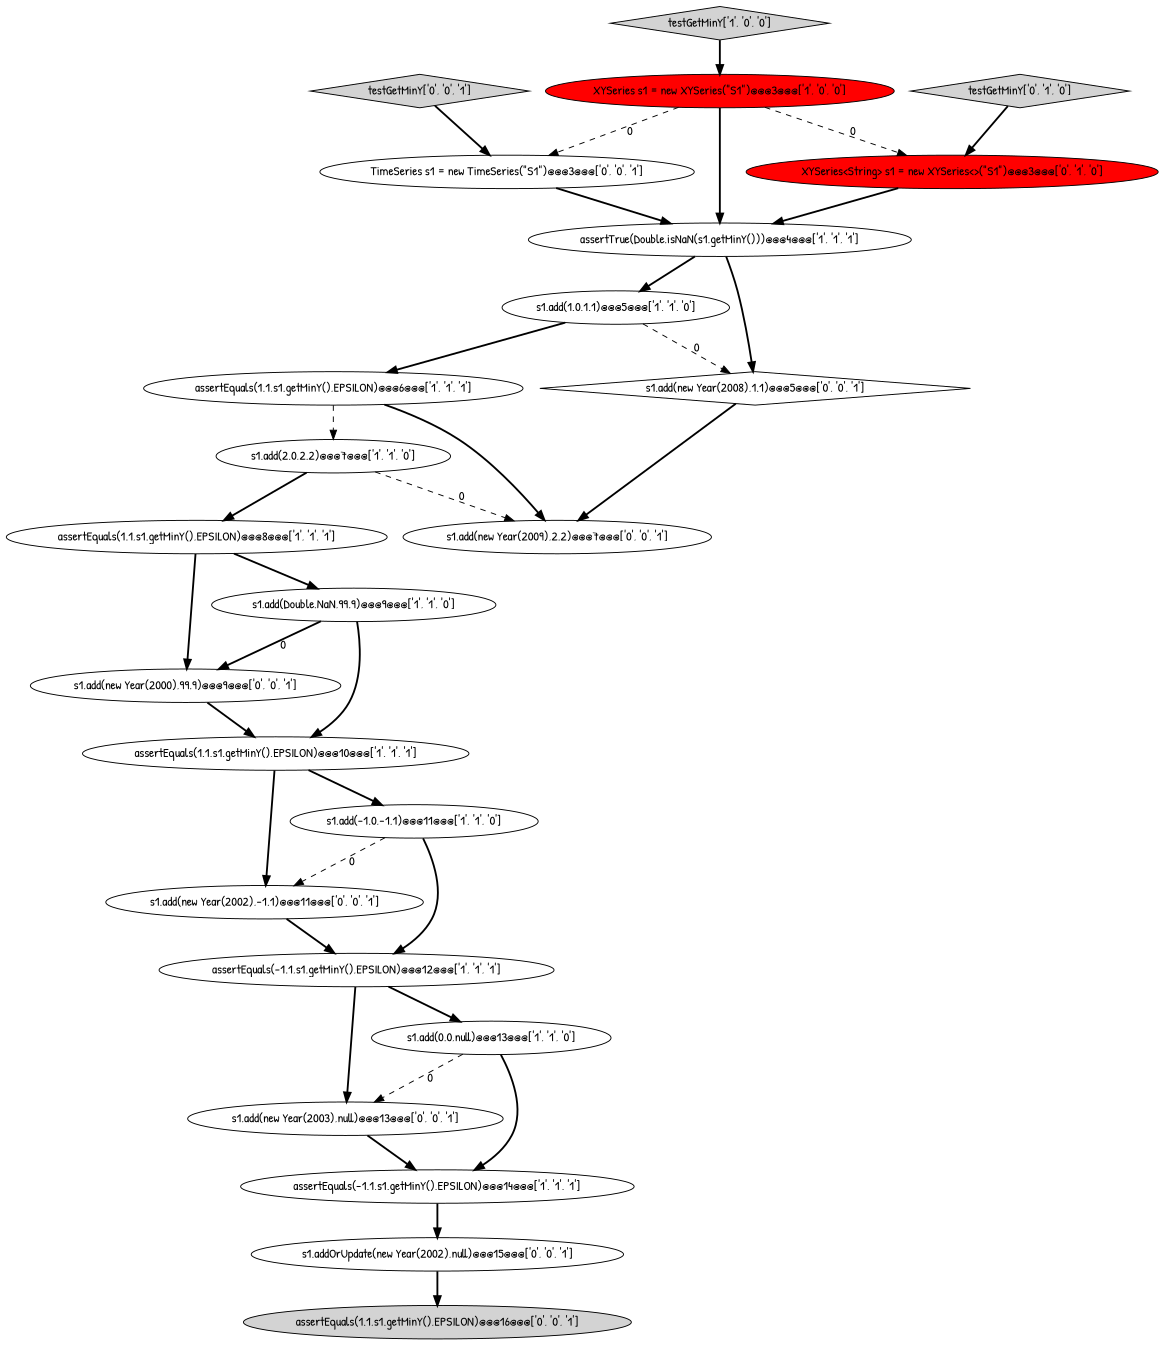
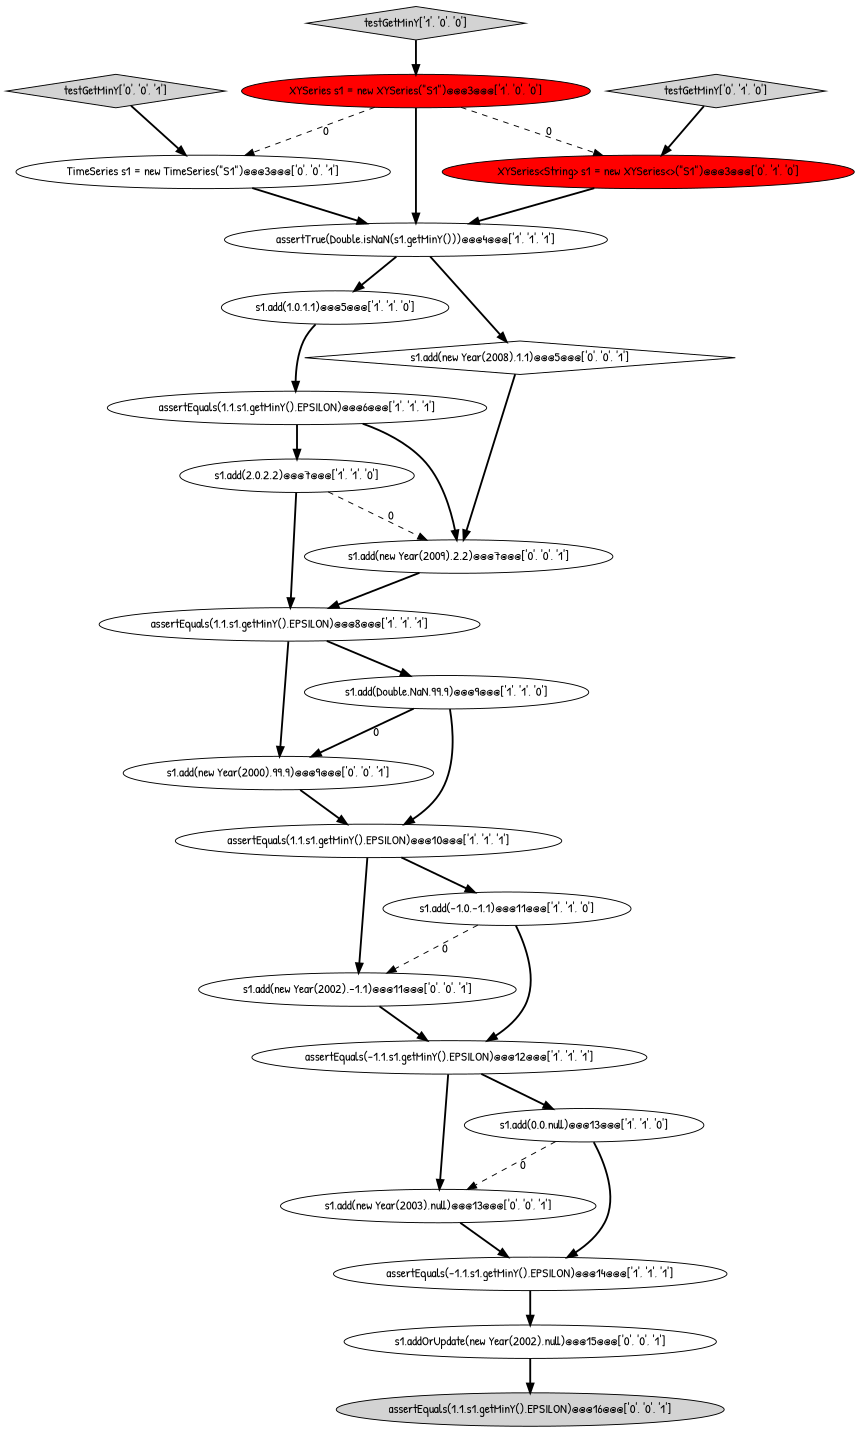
edge "s1.add(1.0,1.1)@@@5@@@['1', '1', '0']" -> "s1.add(new Year(2008),1.1)@@@5@@@['0', '0', '1']": removed, label "0"
edge "assertEquals(1.1,s1.getMinY(),EPSILON)@@@6@@@['1', '1', '1']" -> "s1.add(2.0,2.2)@@@7@@@['1', '1', '0']": style dashed -> bold
edge "s1.add(new Year(2009),2.2)@@@7@@@['0', '0', '1']" -> "assertEquals(1.1,s1.getMinY(),EPSILON)@@@8@@@['1', '1', '1']": added
